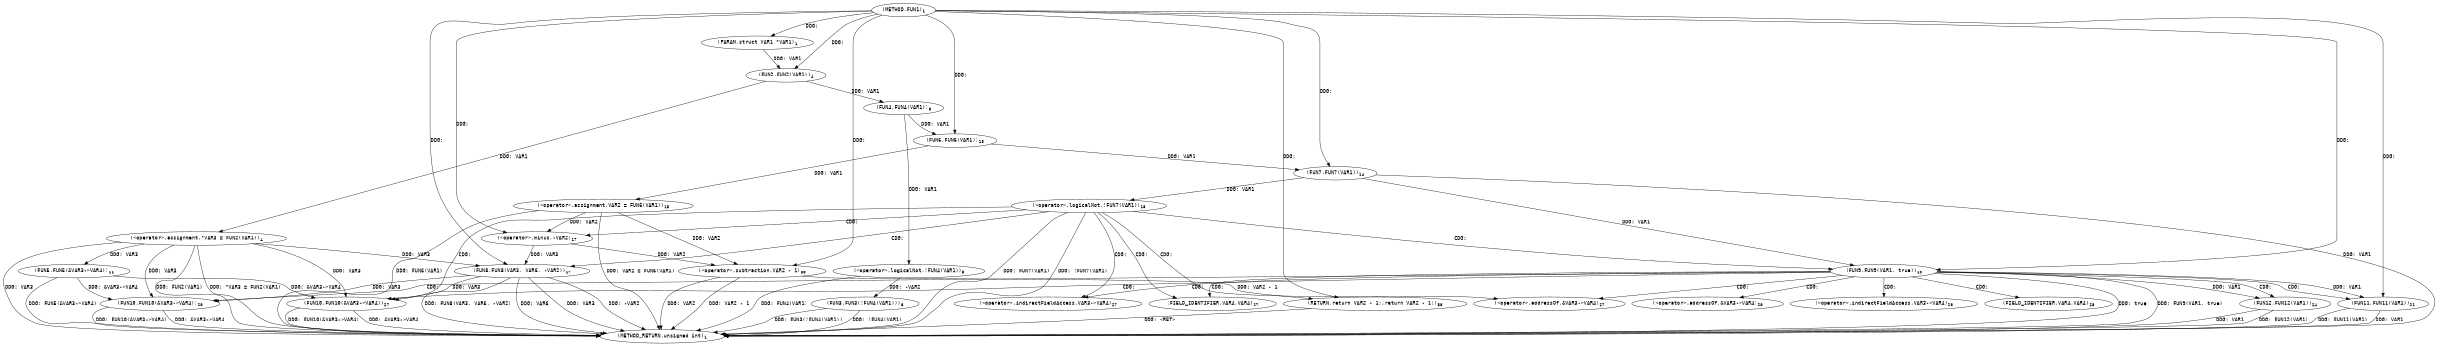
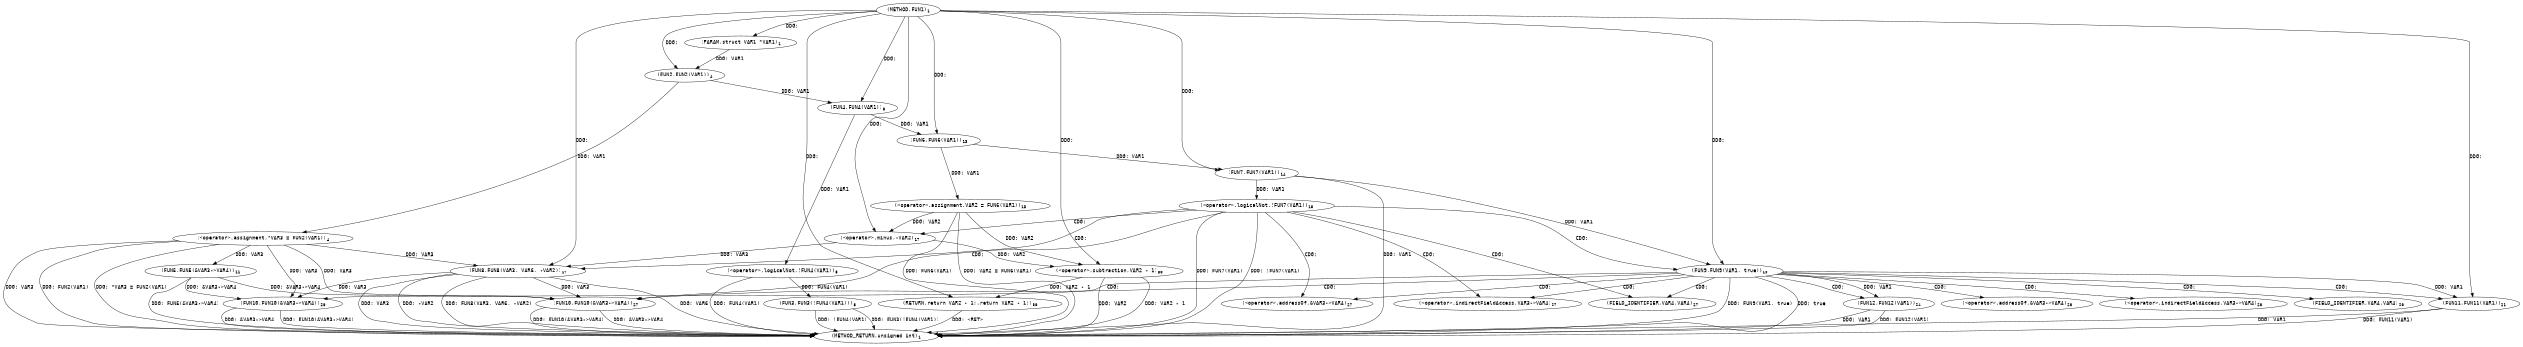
edge "(METHOD,FUN1)" -> "(FUN4,FUN4(VAR1))": added, label "DDG:"
edge "(<operator>.logicalNot,!FUN4(VAR1))" -> "(FUN3,FUN3(!FUN4(VAR1)))": label "DDG: -VAR2" -> "DDG: FUN4(VAR1)"
